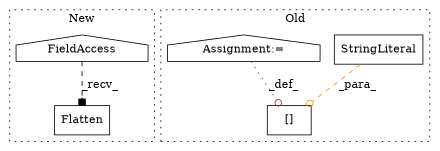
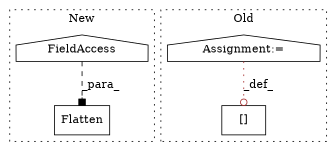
node "StringLiteral": removed
edge "FieldAccess" -> "Flatten": label "_recv_" -> "_para_"
